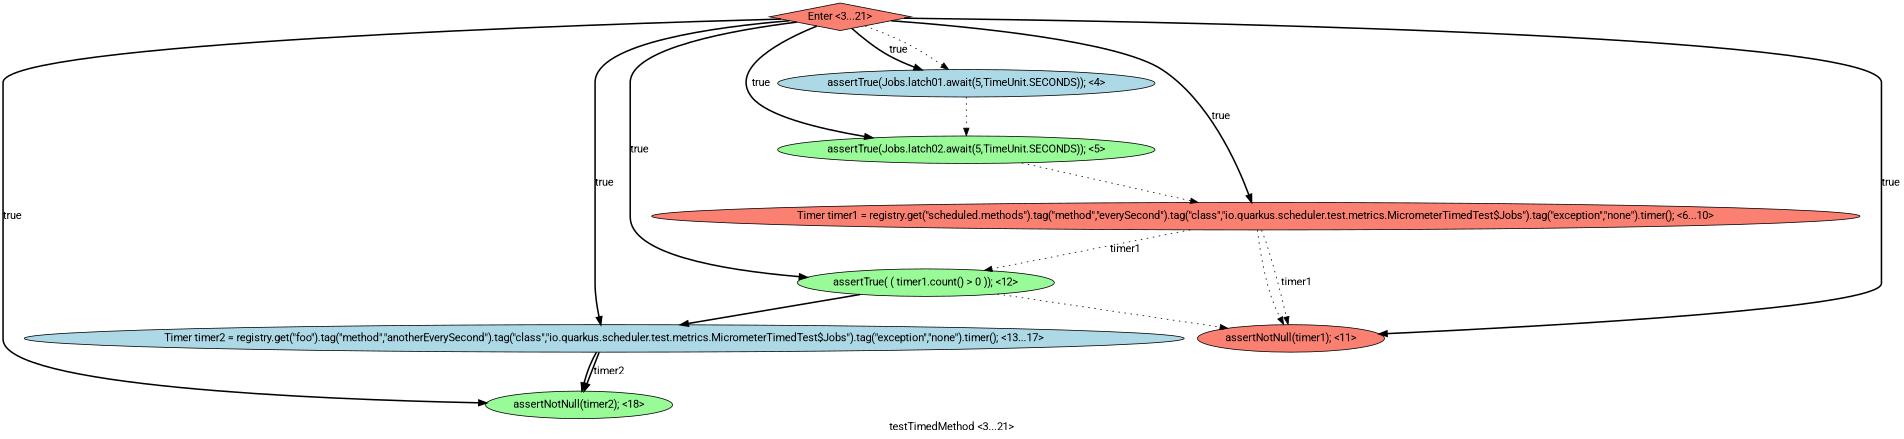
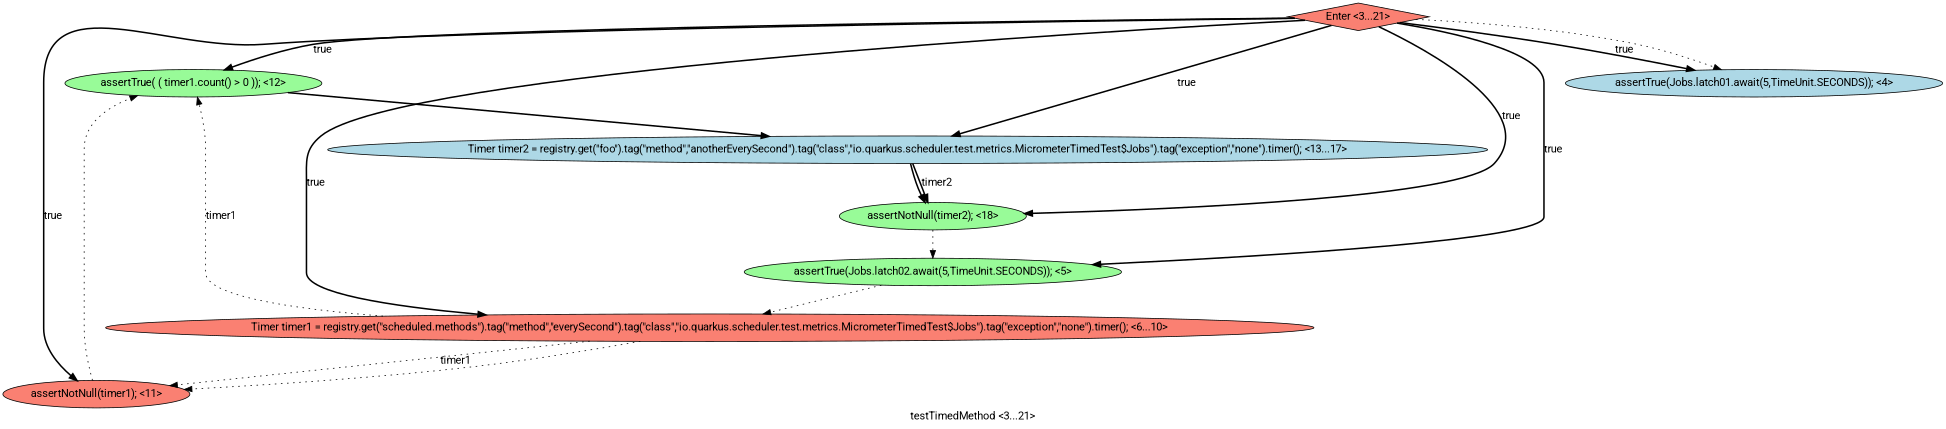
edge "assertTrue(Jobs.latch01.await(5,TimeUnit.SECONDS)); <4>" -> "assertTrue(Jobs.latch02.await(5,TimeUnit.SECONDS)); <5>": now "assertNotNull(timer2); <18>" -> "assertTrue(Jobs.latch02.await(5,TimeUnit.SECONDS)); <5>"
edge "assertTrue( ( timer1.count() > 0 )); <12>" -> "assertNotNull(timer1); <11>": reversed
